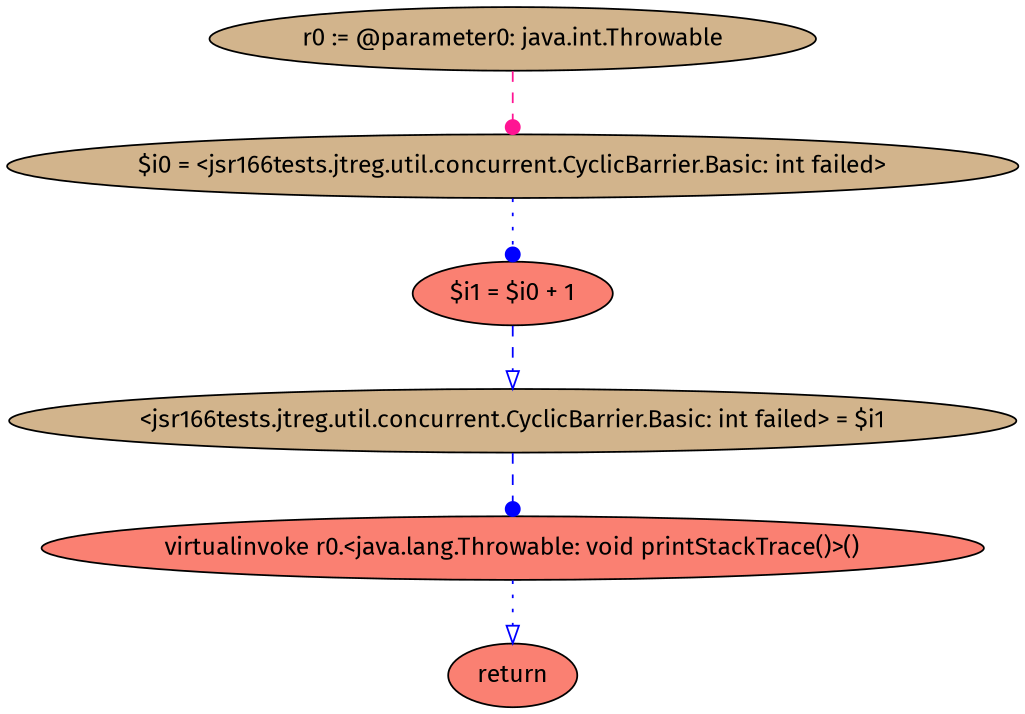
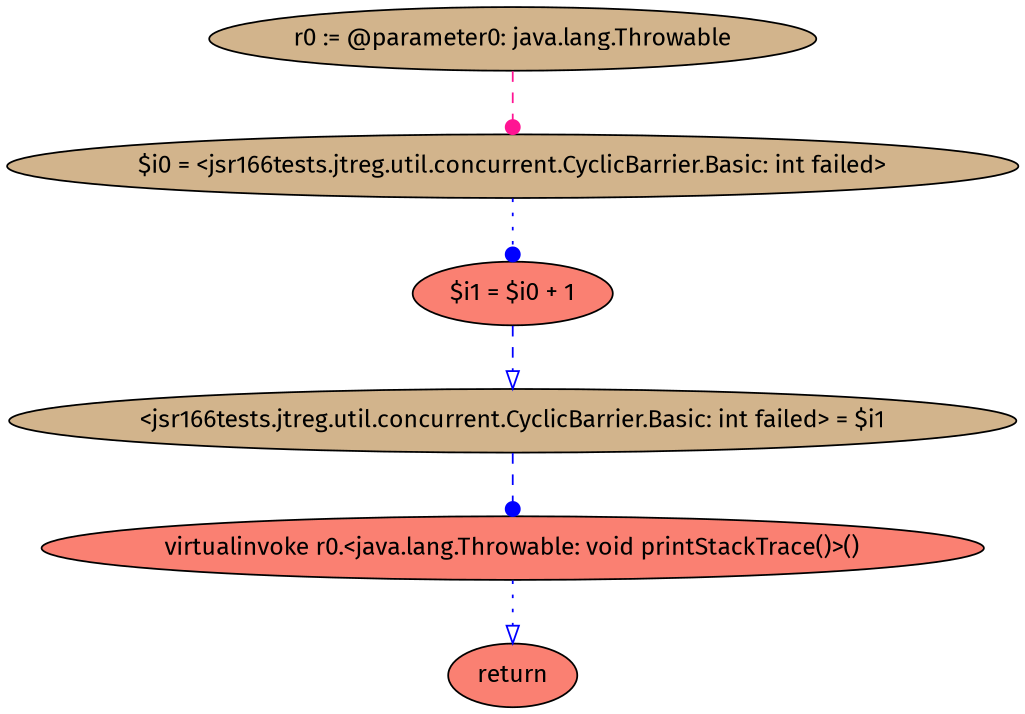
node "r0 := @parameter0: java.int.Throwable": label "r0 := @parameter0: java.int.Throwable" -> "r0 := @parameter0: java.lang.Throwable"
